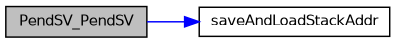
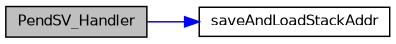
node "PendSV_PendSV": label "PendSV_PendSV" -> "PendSV_Handler"
